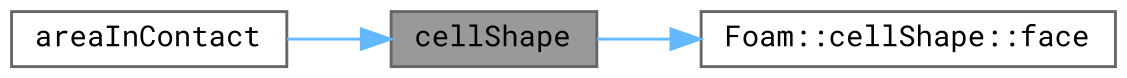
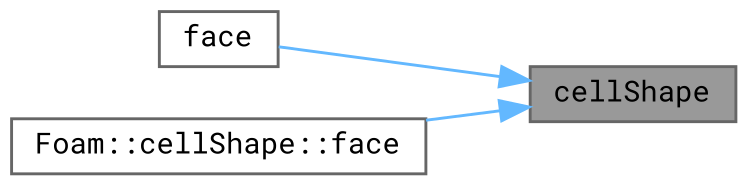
node "areaInContact": label "areaInContact" -> "face"
edge "cellShape" -> "Foam::cellShape::face": reversed
